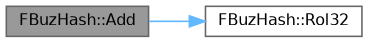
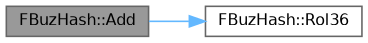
node "FBuzHash::Rol32": label "FBuzHash::Rol32" -> "FBuzHash::Rol36"
